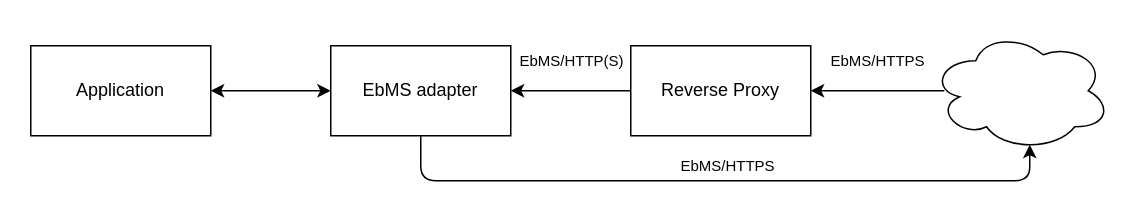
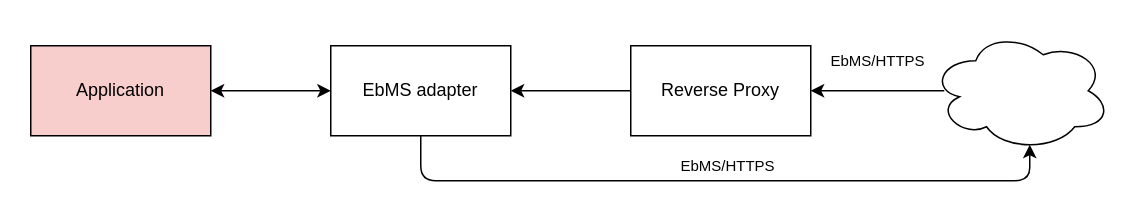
node "EbMS/HTTP(S)": removed
node "Application": fillcolor #ffffff -> #f8cecc
